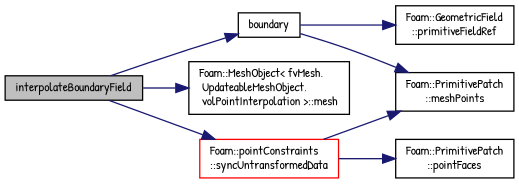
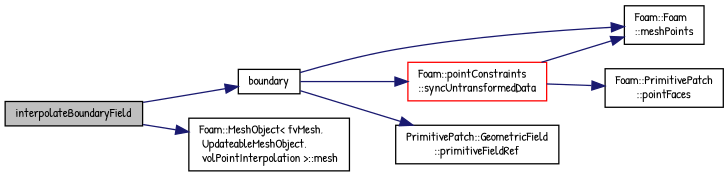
node "Foam::GeometricField ::primitiveFieldRef": label "Foam::GeometricField ::primitiveFieldRef" -> "PrimitivePatch::GeometricField ::primitiveFieldRef"
node "Foam::PrimitivePatch ::meshPoints": label "Foam::PrimitivePatch ::meshPoints" -> "Foam::Foam ::meshPoints"
edge "interpolateBoundaryField" -> "Foam::pointConstraints ::syncUntransformedData": now "boundary" -> "Foam::pointConstraints ::syncUntransformedData"
